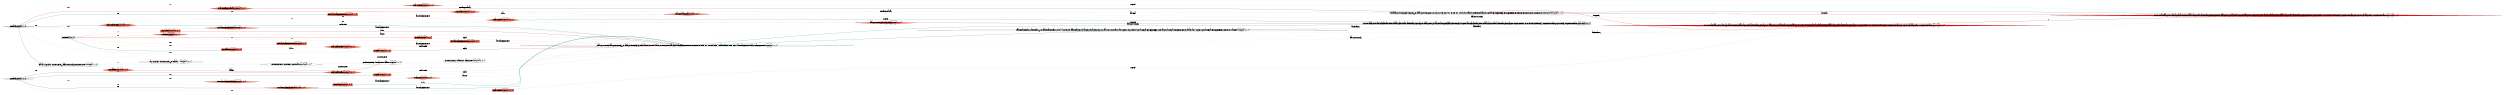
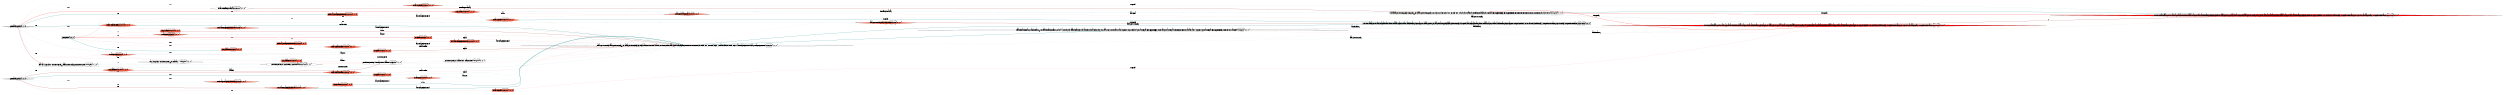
node "boolean resetOffsetAutomatically@@@2@@@['0', '1', '0']": fillcolor tomato -> white
node "int taskCount@@@2@@@['0', '1', '0']": added
node "String kafkaHost@@@2@@@['0', '1', '0']": added
